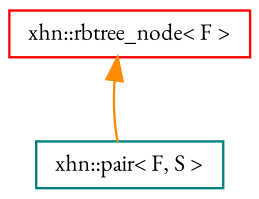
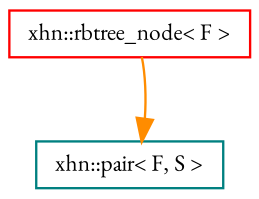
edge "xhn::pair< F, S >" -> "xhn::rbtree_node< F >": reversed
